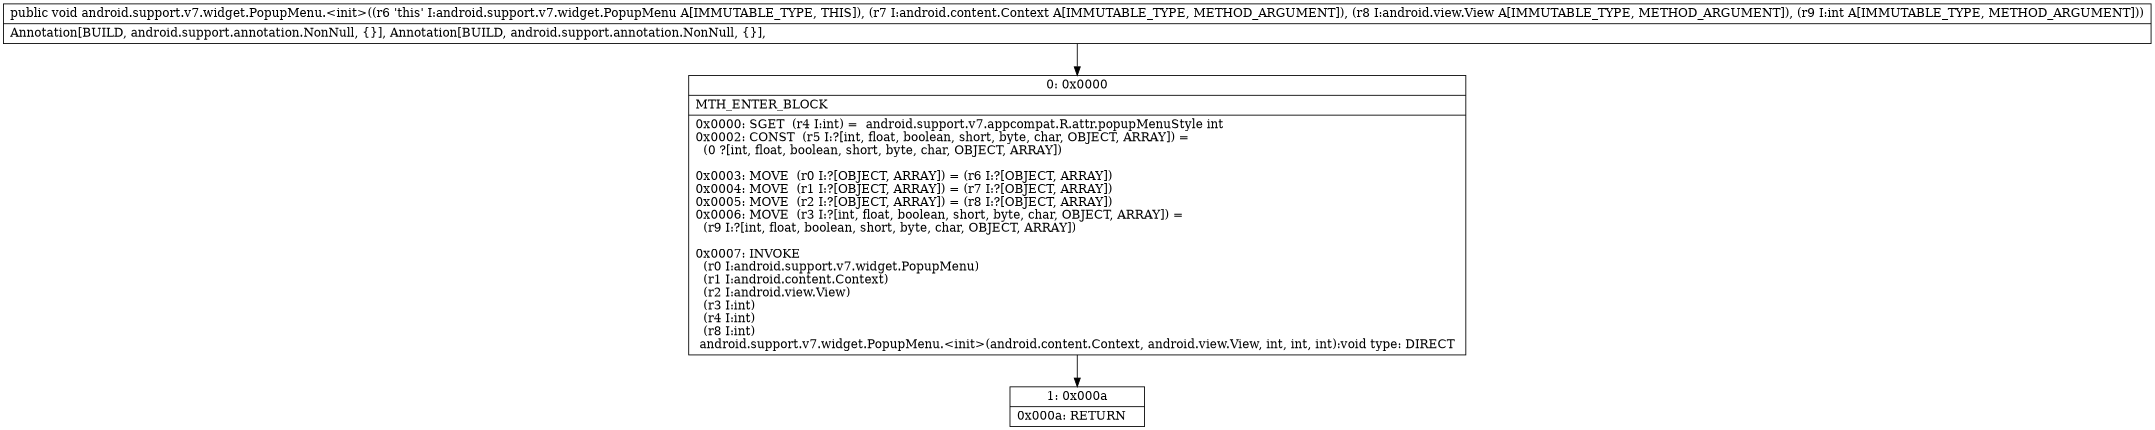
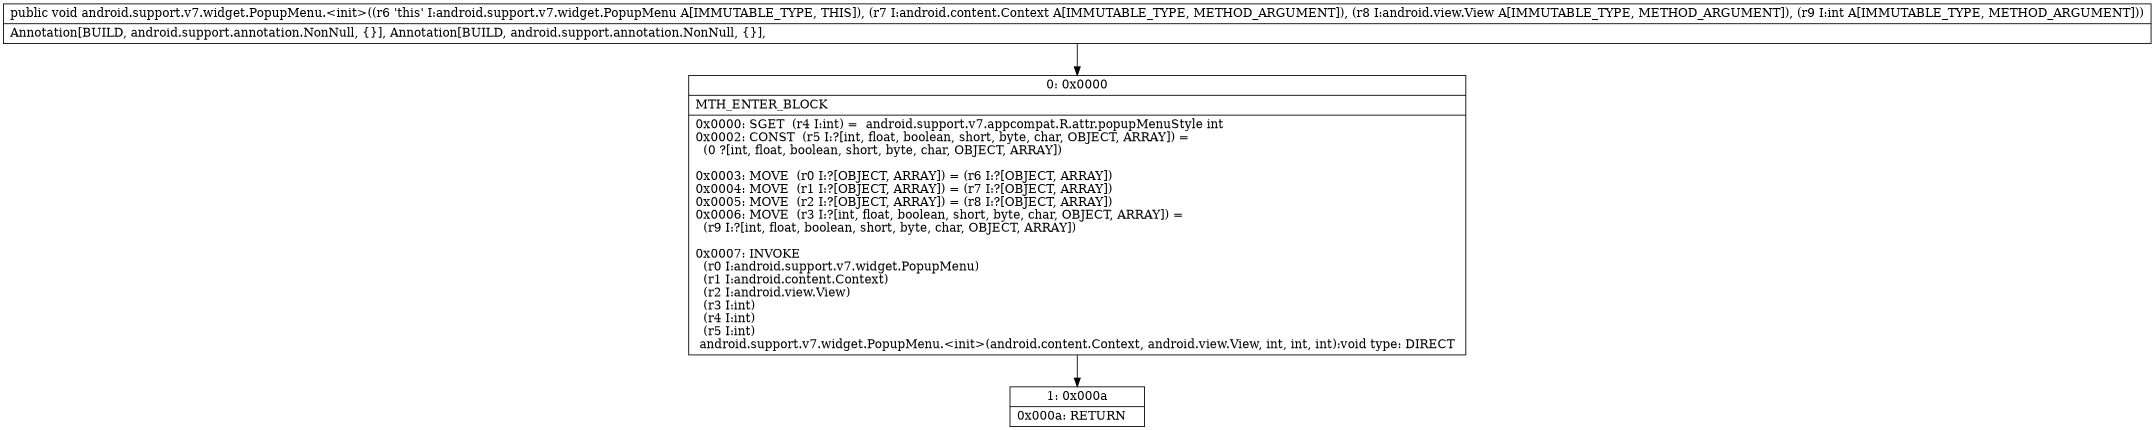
node "0: 0x0000": text "(r8 I:int)" -> "(r5 I:int)"
